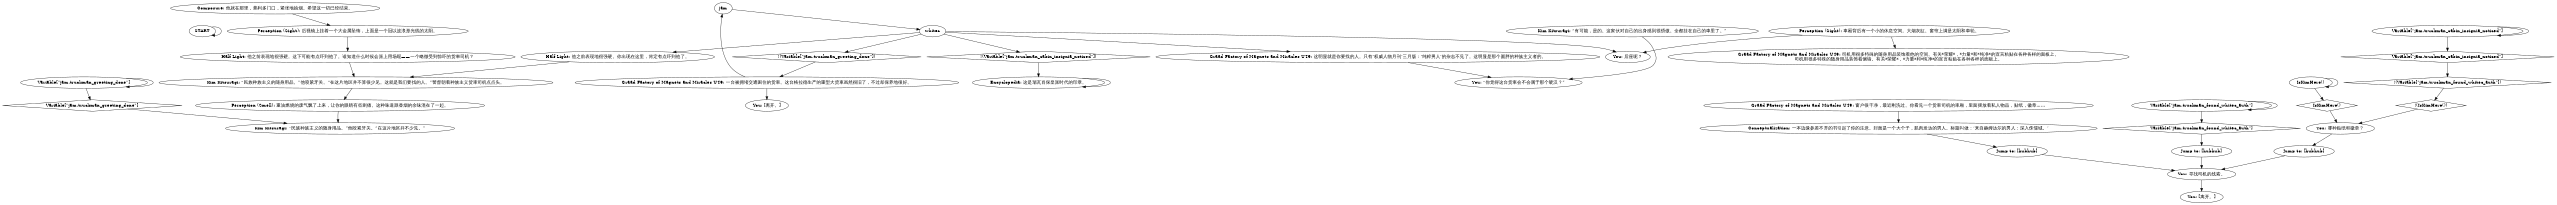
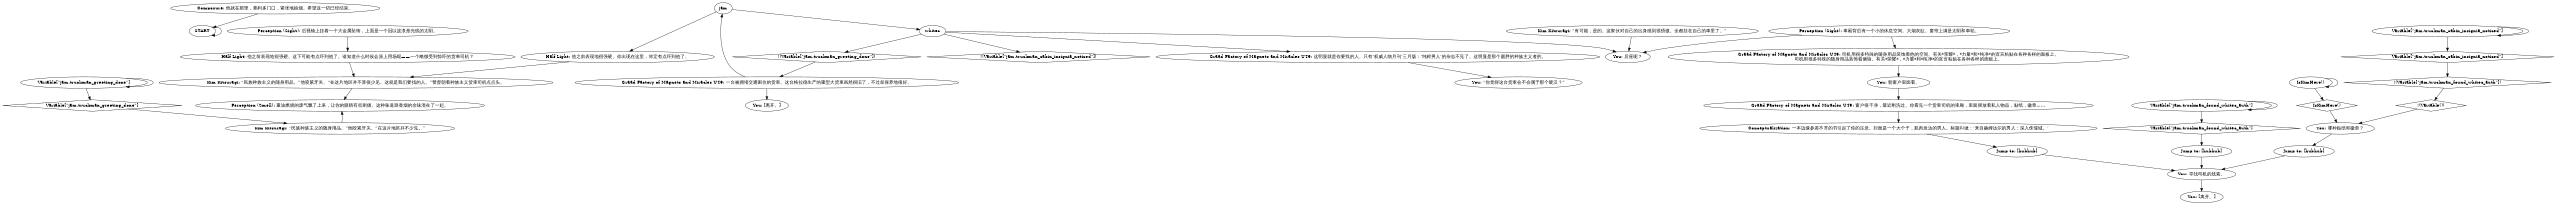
edge "Composure: 他就在那里，弗利多门口，紧张地抽烟。希望这一切已经结束。" -> "Perception (Sight): 后视镜上挂着一个大金属坠饰，上面是一个冠以波浪形光线的太阳。": now "Composure: 他就在那里，弗利多门口，紧张地抽烟。希望这一切已经结束。" -> "START"
edge "whitec" -> "Half Light: 他之前表现地很强硬。你出现在这里，肯定有点吓到他了。": now "jam" -> "Half Light: 他之前表现地很强硬。你出现在这里，肯定有点吓到他了。"
edge "Kim Kitsuragi: “有可能，是的。这家伙对自己的出身感到很骄傲。全都挂在自己的車里了。”" -> "You: “你觉得这台货車会不会属于那个硬汉？”": now "Kim Kitsuragi: “有可能，是的。这家伙对自己的出身感到很骄傲。全都挂在自己的車里了。”" -> "You: 后座呢？"
node "Encyclopedia: 这是瑞瓦肖保皇派时代的印章。": removed
node "You: 朝窗户里面看。": added
node "!(IsKimHere())": label "!(IsKimHere())" -> "!(Variable())"
edge "Perception (Smell): 重油燃烧的废气飘了上来，让你的眼睛有些刺痛。这种味道跟香烟的余味混在了一起。" -> "Kim Kitsuragi: “民族种族主义的随身用品。”他咬紧牙关。“在这片地区并不少见。”": reversed
